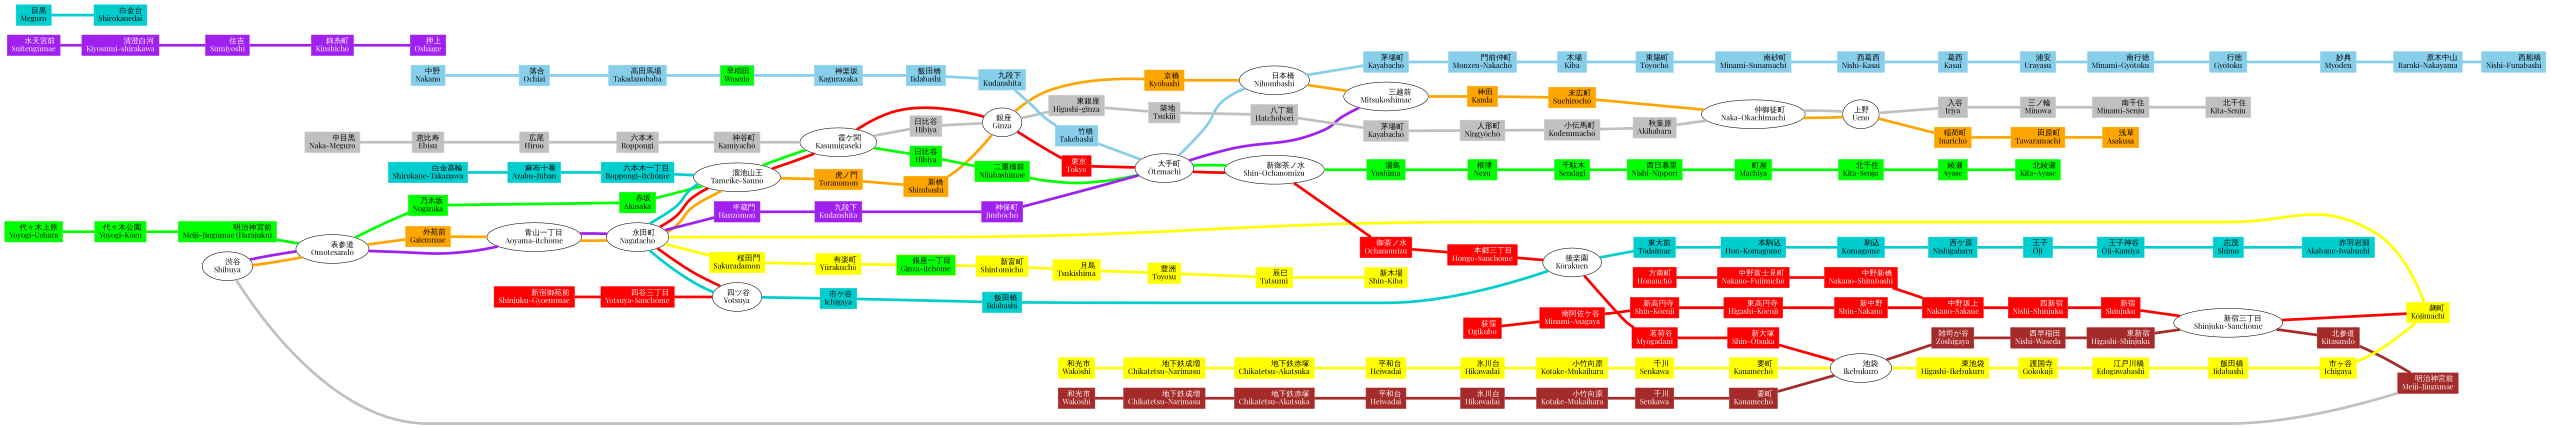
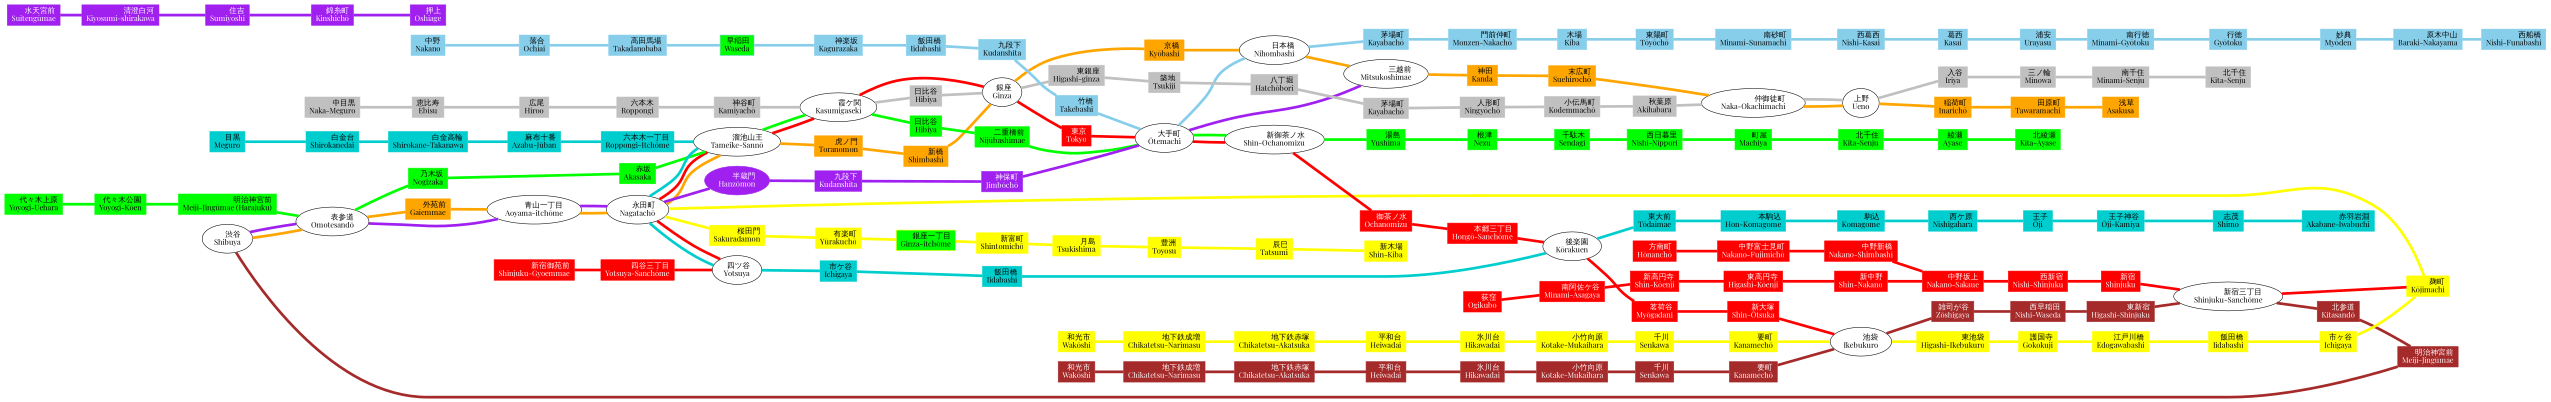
edge "白金台 Shirokanedai" -- "白金高輪 Shirokane-Takanawa": added
node "半蔵門 Hanzōmon": shape box -> ellipse
edge "渋谷 Shibuya" -- "明治神宮前 Meiji-Jingūmae": color gray -> brown
